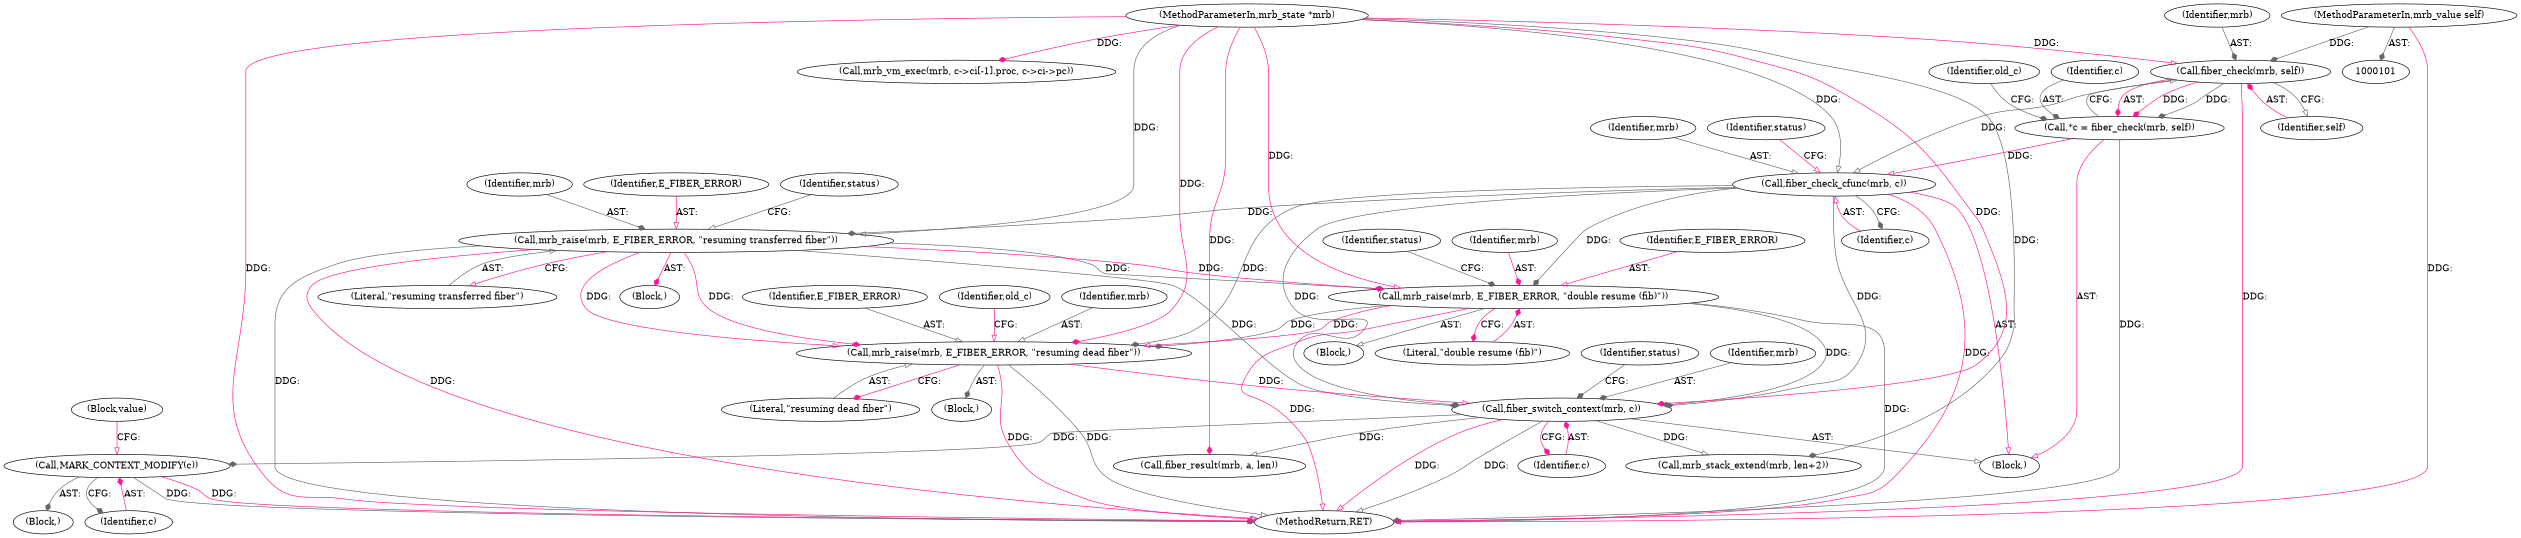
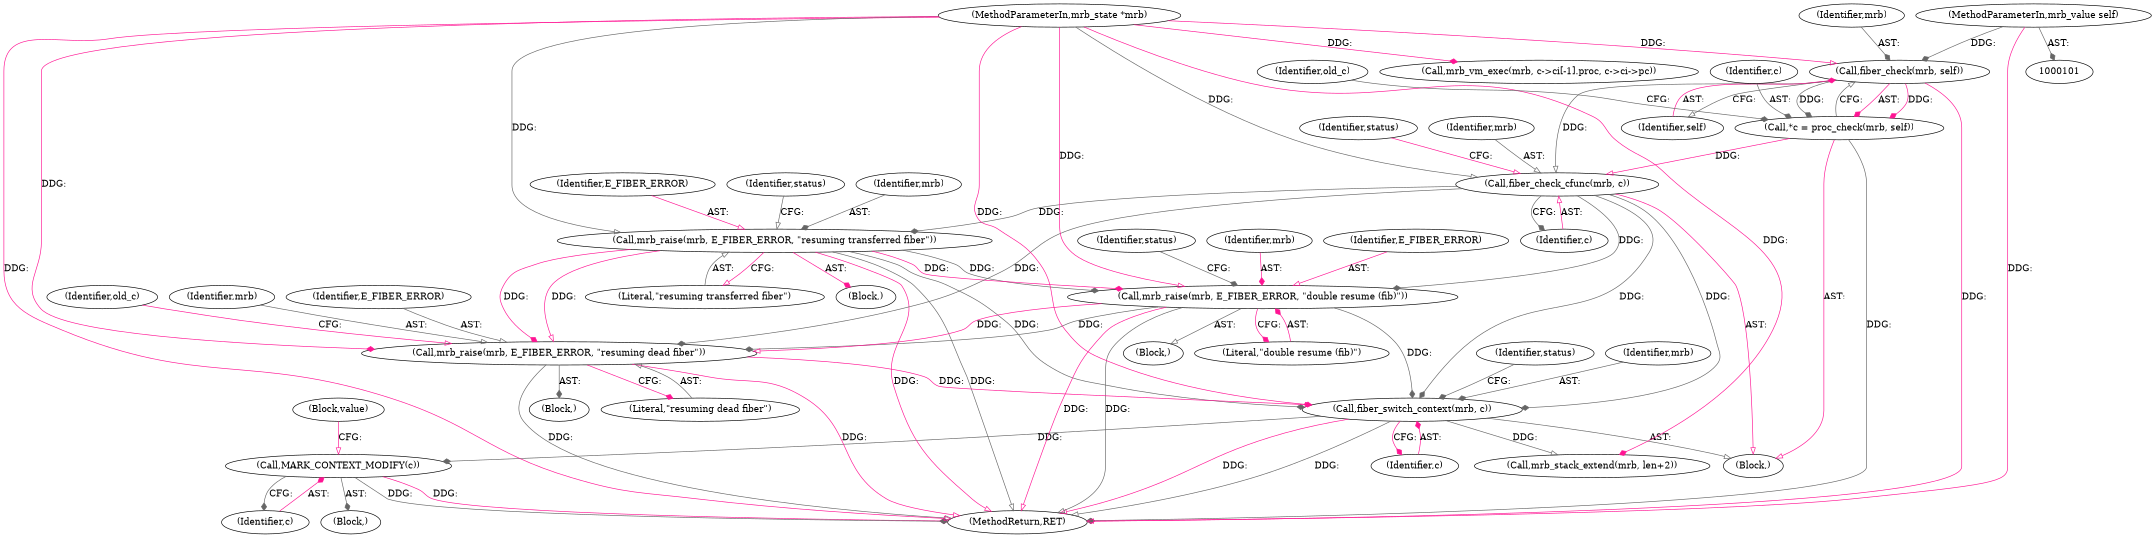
edge "(MethodParameterIn,mrb_state *mrb)" -> "(Call,mrb_stack_extend(mrb, len+2))": color gray40 -> deeppink
node "(Call,*c = fiber_check(mrb, self))": label "(Call,*c = fiber_check(mrb, self))" -> "(Call,*c = proc_check(mrb, self))"
node "(Call,fiber_result(mrb, a, len))": removed
edge "(Call,fiber_check_cfunc(mrb, c))" -> "(MethodReturn,RET)": removed, label "DDG:"
